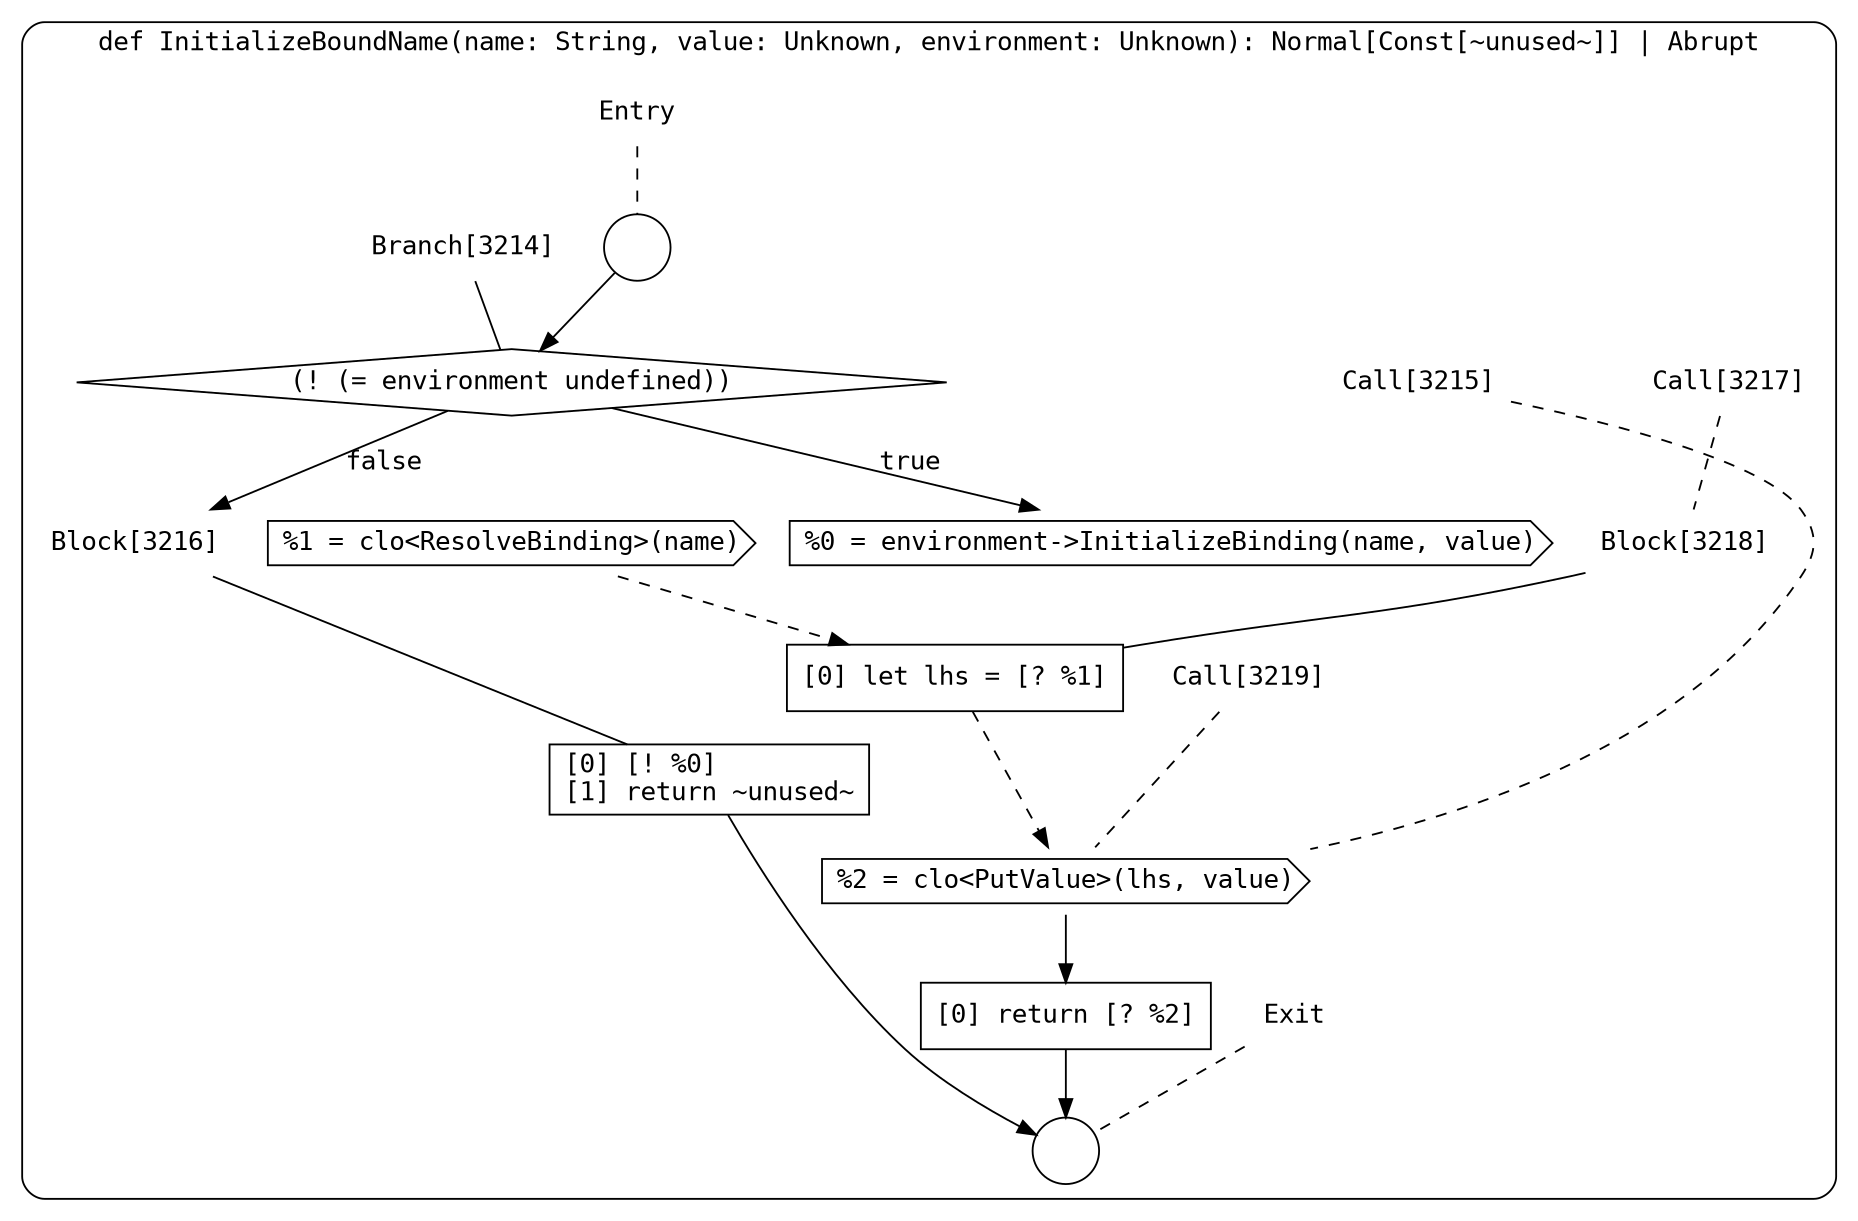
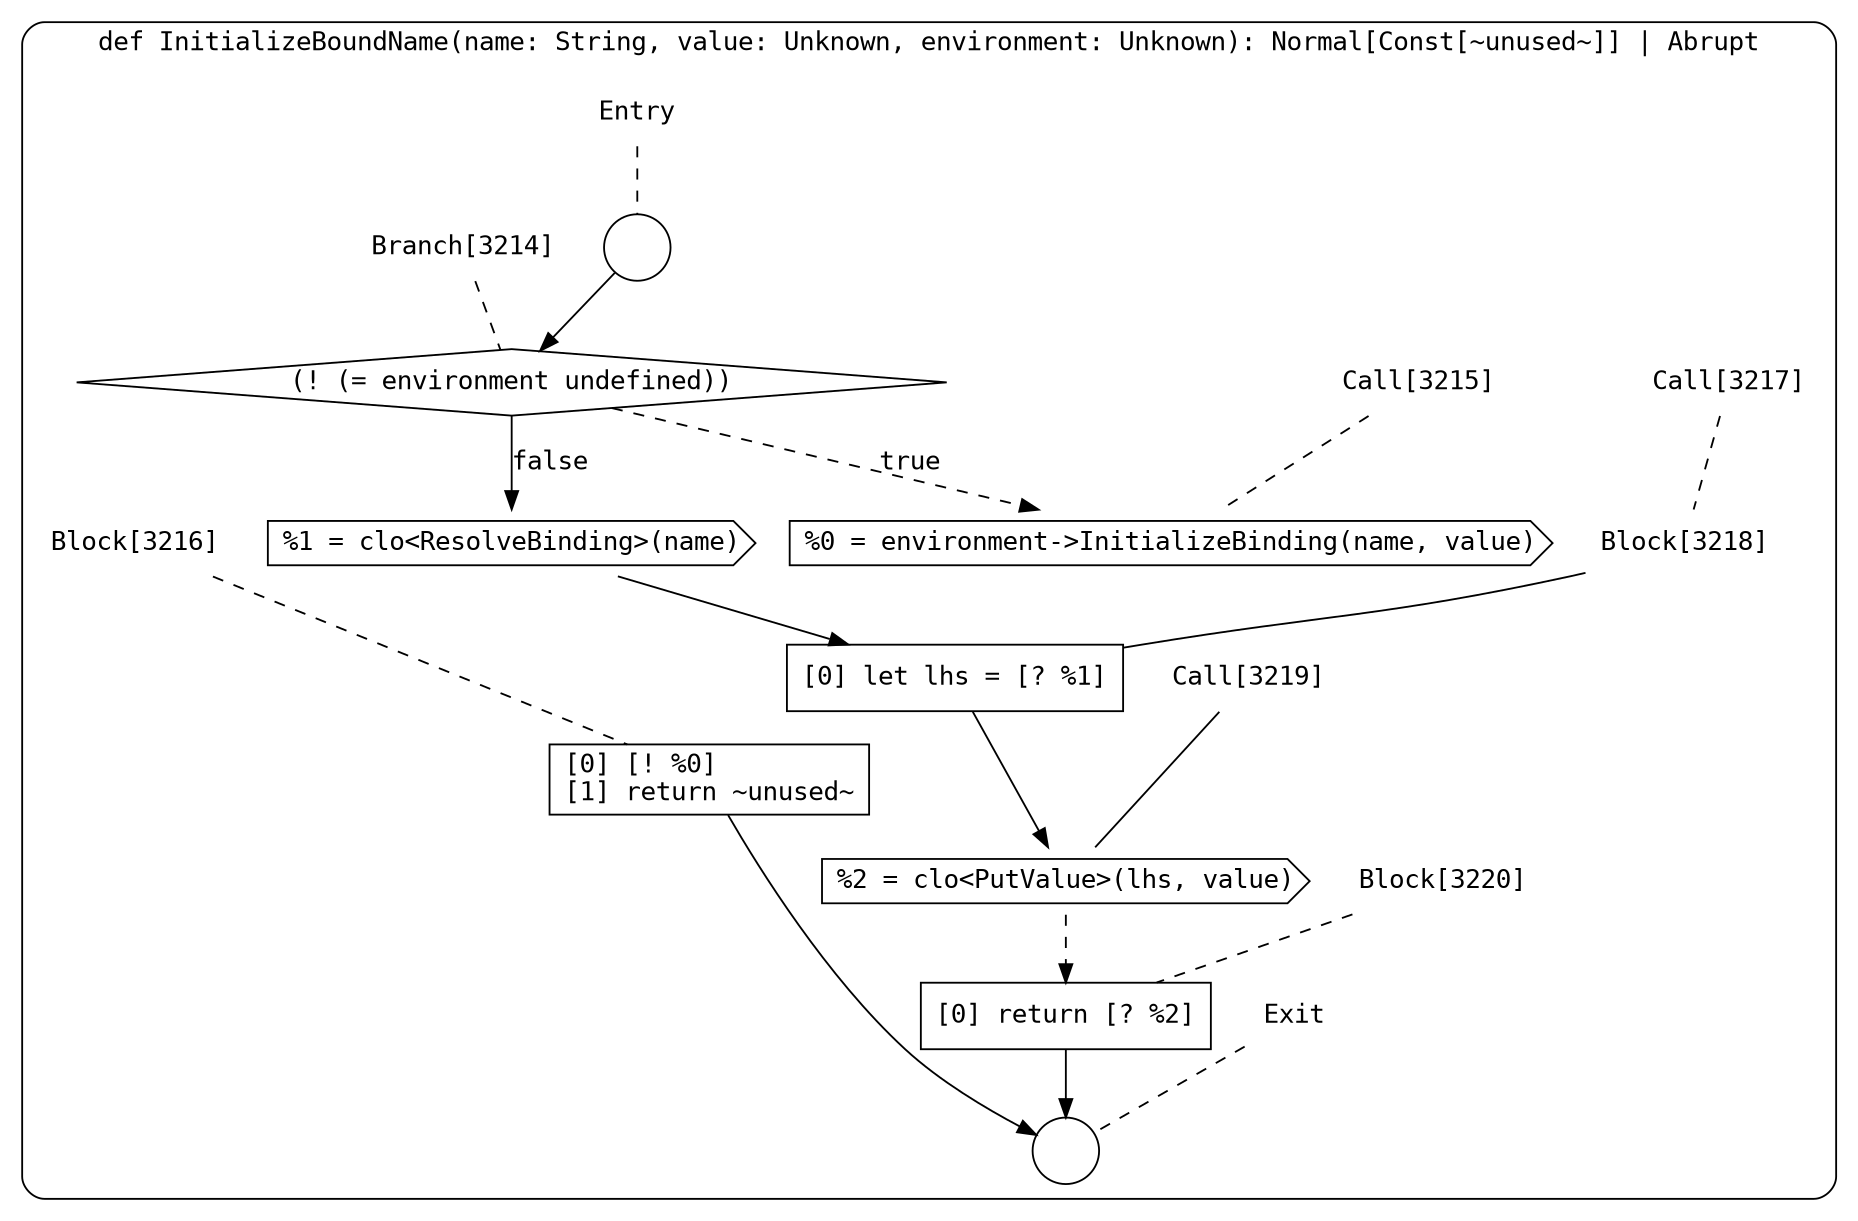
edge "Branch[3214]" -- "(! (= environment undefined))": style solid -> dashed
edge "(! (= environment undefined))" -> "Block[3216]": now "(! (= environment undefined))" -> "%1 = clo<ResolveBinding>(name)"
edge "(! (= environment undefined))" -> "%0 = environment->InitializeBinding(name, value)": style solid -> dashed
edge "%1 = clo<ResolveBinding>(name)" -> "[0] let lhs = [? %1]": style dashed -> solid
edge "Call[3215]" -- "%2 = clo<PutValue>(lhs, value)": now "Call[3215]" -- "%0 = environment->InitializeBinding(name, value)"
edge "Block[3216]" -- "[0] [! %0]": style solid -> dashed
edge "[0] let lhs = [? %1]" -> "%2 = clo<PutValue>(lhs, value)": style dashed -> solid
edge "Call[3219]" -- "%2 = clo<PutValue>(lhs, value)": style dashed -> solid
node "Block[3220]": added
edge "%2 = clo<PutValue>(lhs, value)" -> "[0] return [? %2]": style solid -> dashed
